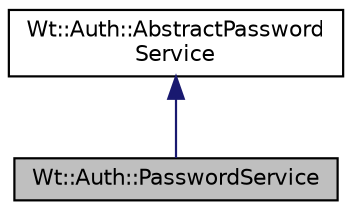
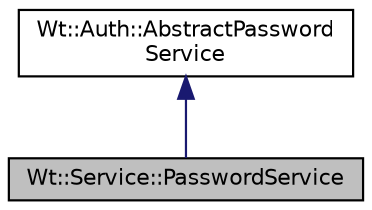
node "Wt::Auth::PasswordService": label "Wt::Auth::PasswordService" -> "Wt::Service::PasswordService"
